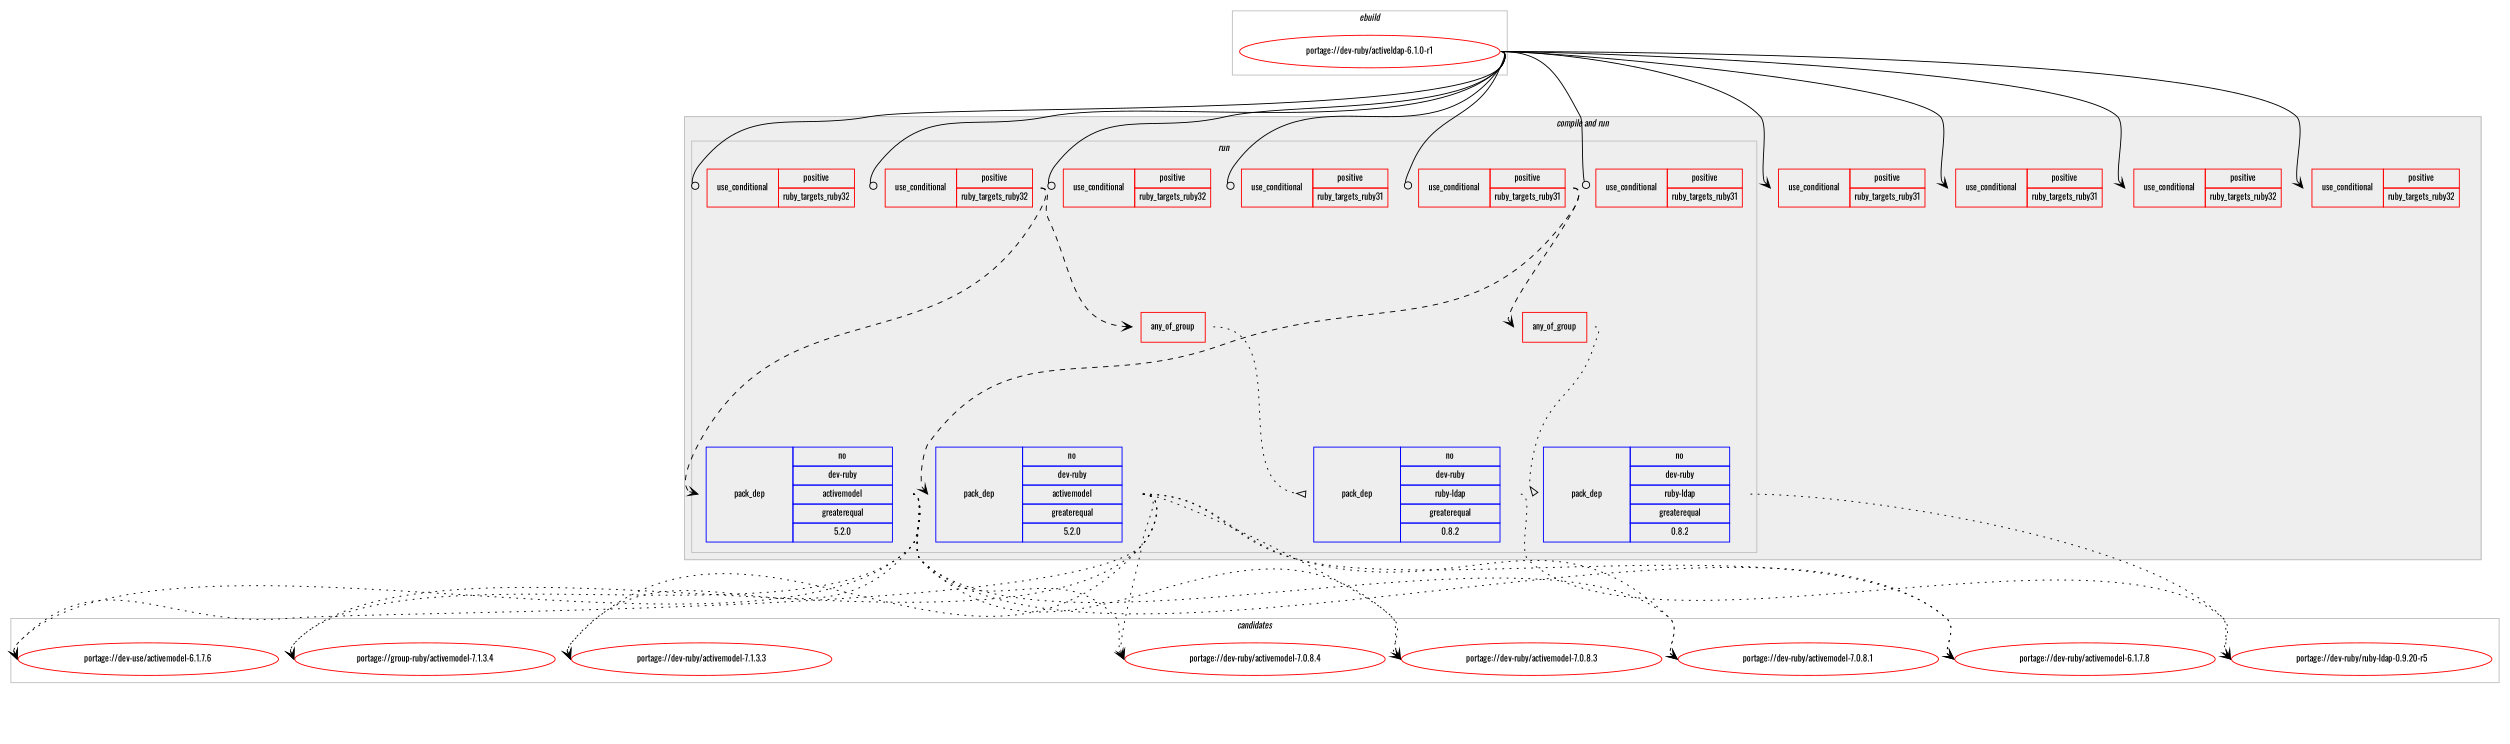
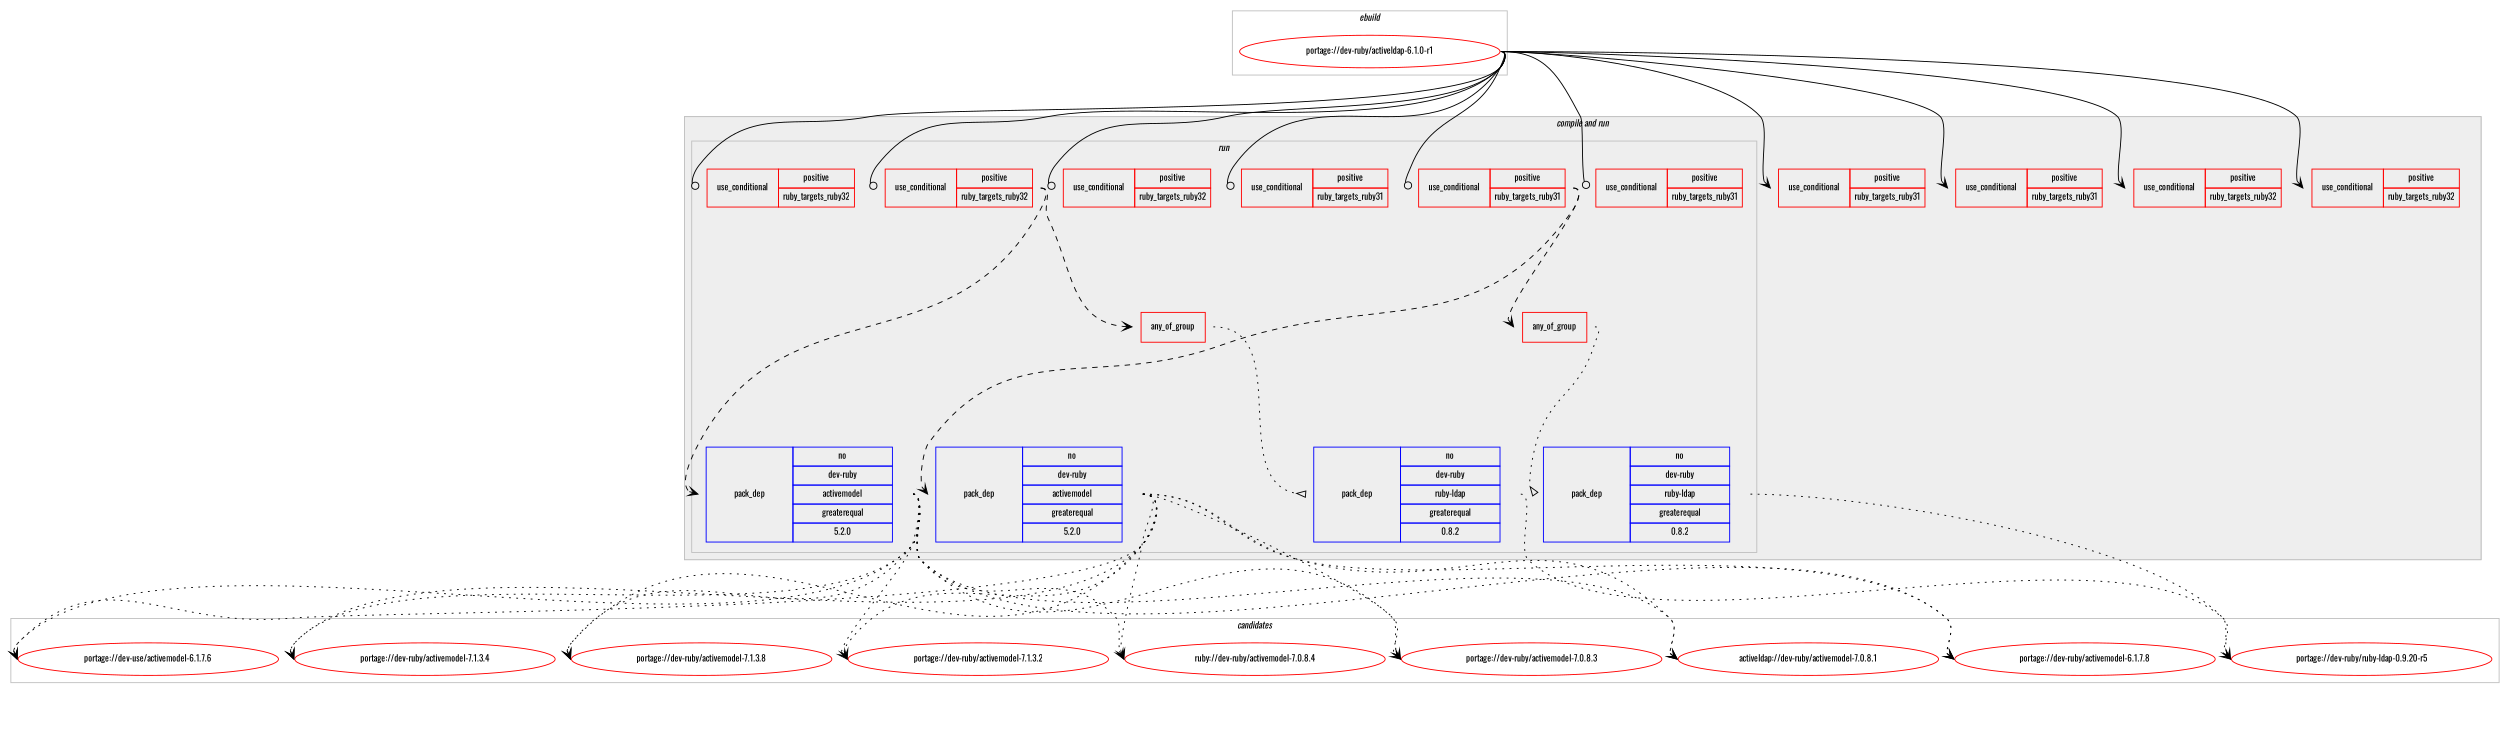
node "portage://group-ruby/activemodel-7.1.3.4": label "portage://group-ruby/activemodel-7.1.3.4" -> "portage://dev-ruby/activemodel-7.1.3.4"
node "portage://dev-ruby/activemodel-7.1.3.3": label "portage://dev-ruby/activemodel-7.1.3.3" -> "portage://dev-ruby/activemodel-7.1.3.8"
node "portage://dev-ruby/activemodel-7.1.3.2": added
node "portage://dev-ruby/activemodel-7.0.8.4": label "portage://dev-ruby/activemodel-7.0.8.4" -> "ruby://dev-ruby/activemodel-7.0.8.4"
node "portage://dev-ruby/activemodel-7.0.8.1": label "portage://dev-ruby/activemodel-7.0.8.1" -> "activeldap://dev-ruby/activemodel-7.0.8.1"
